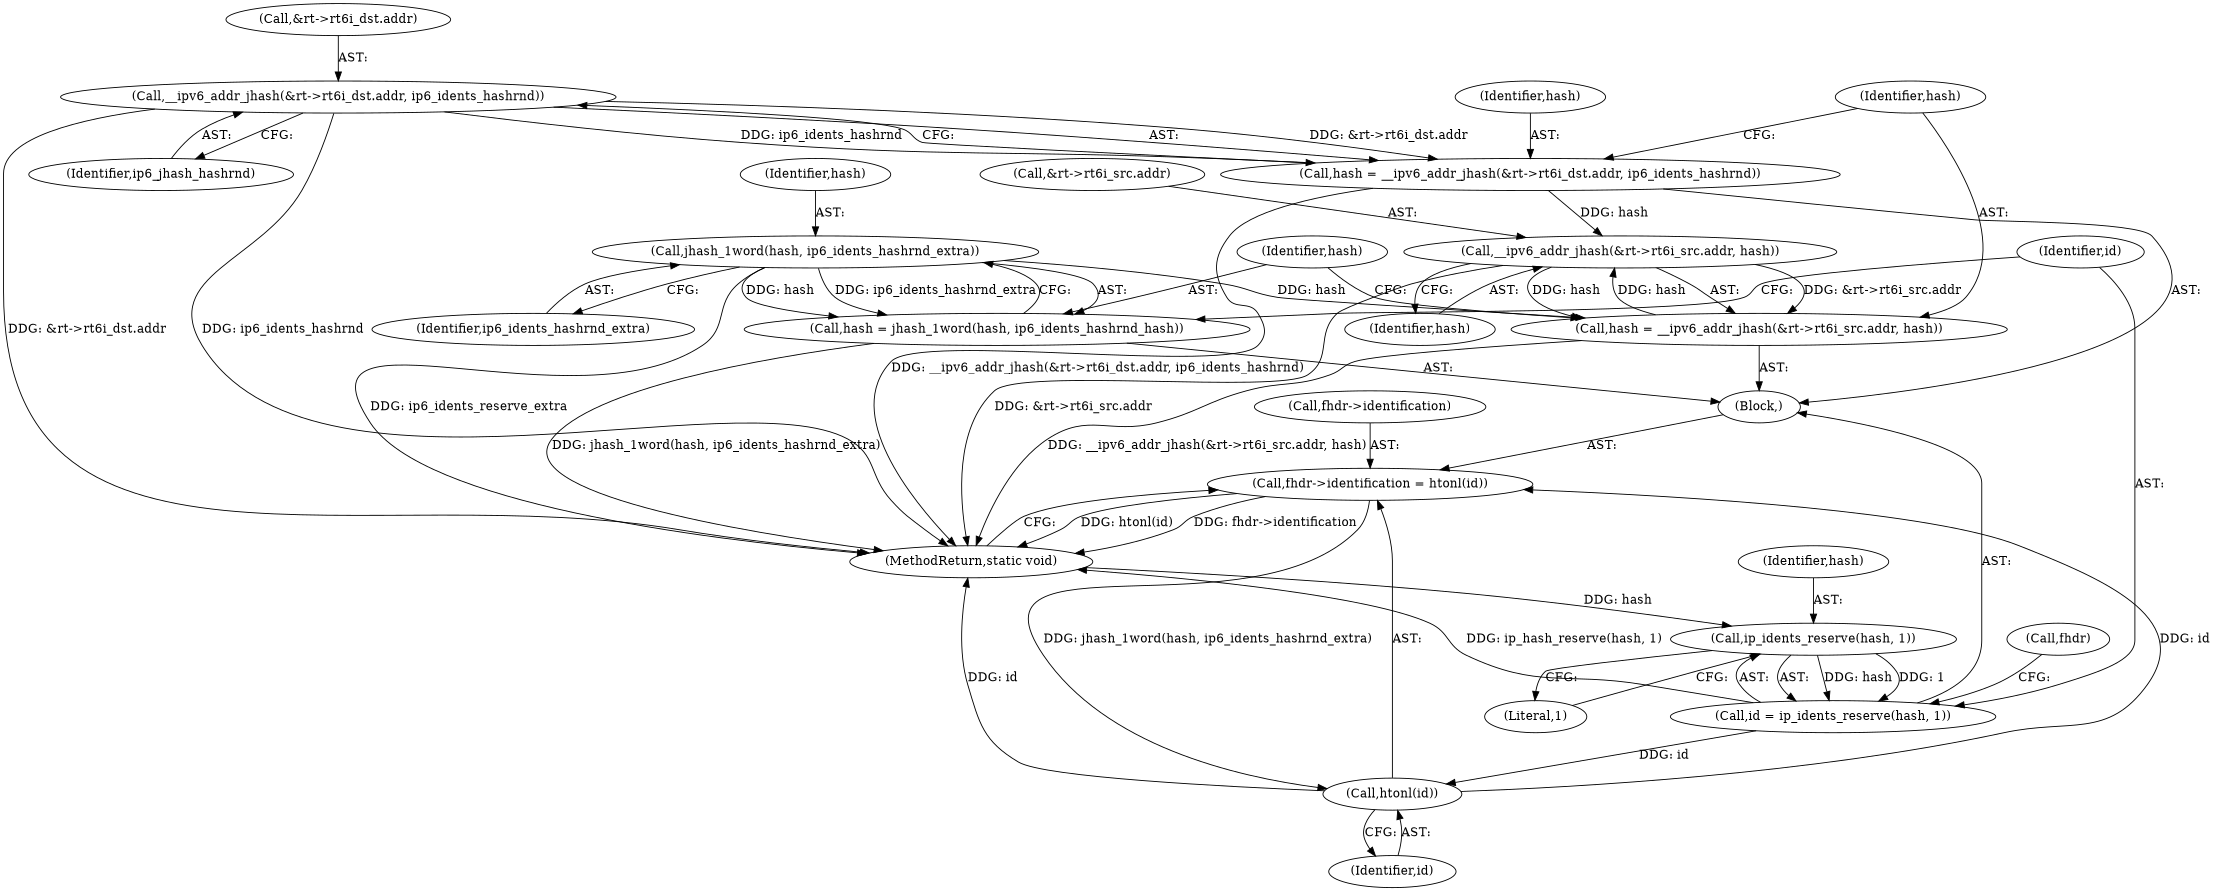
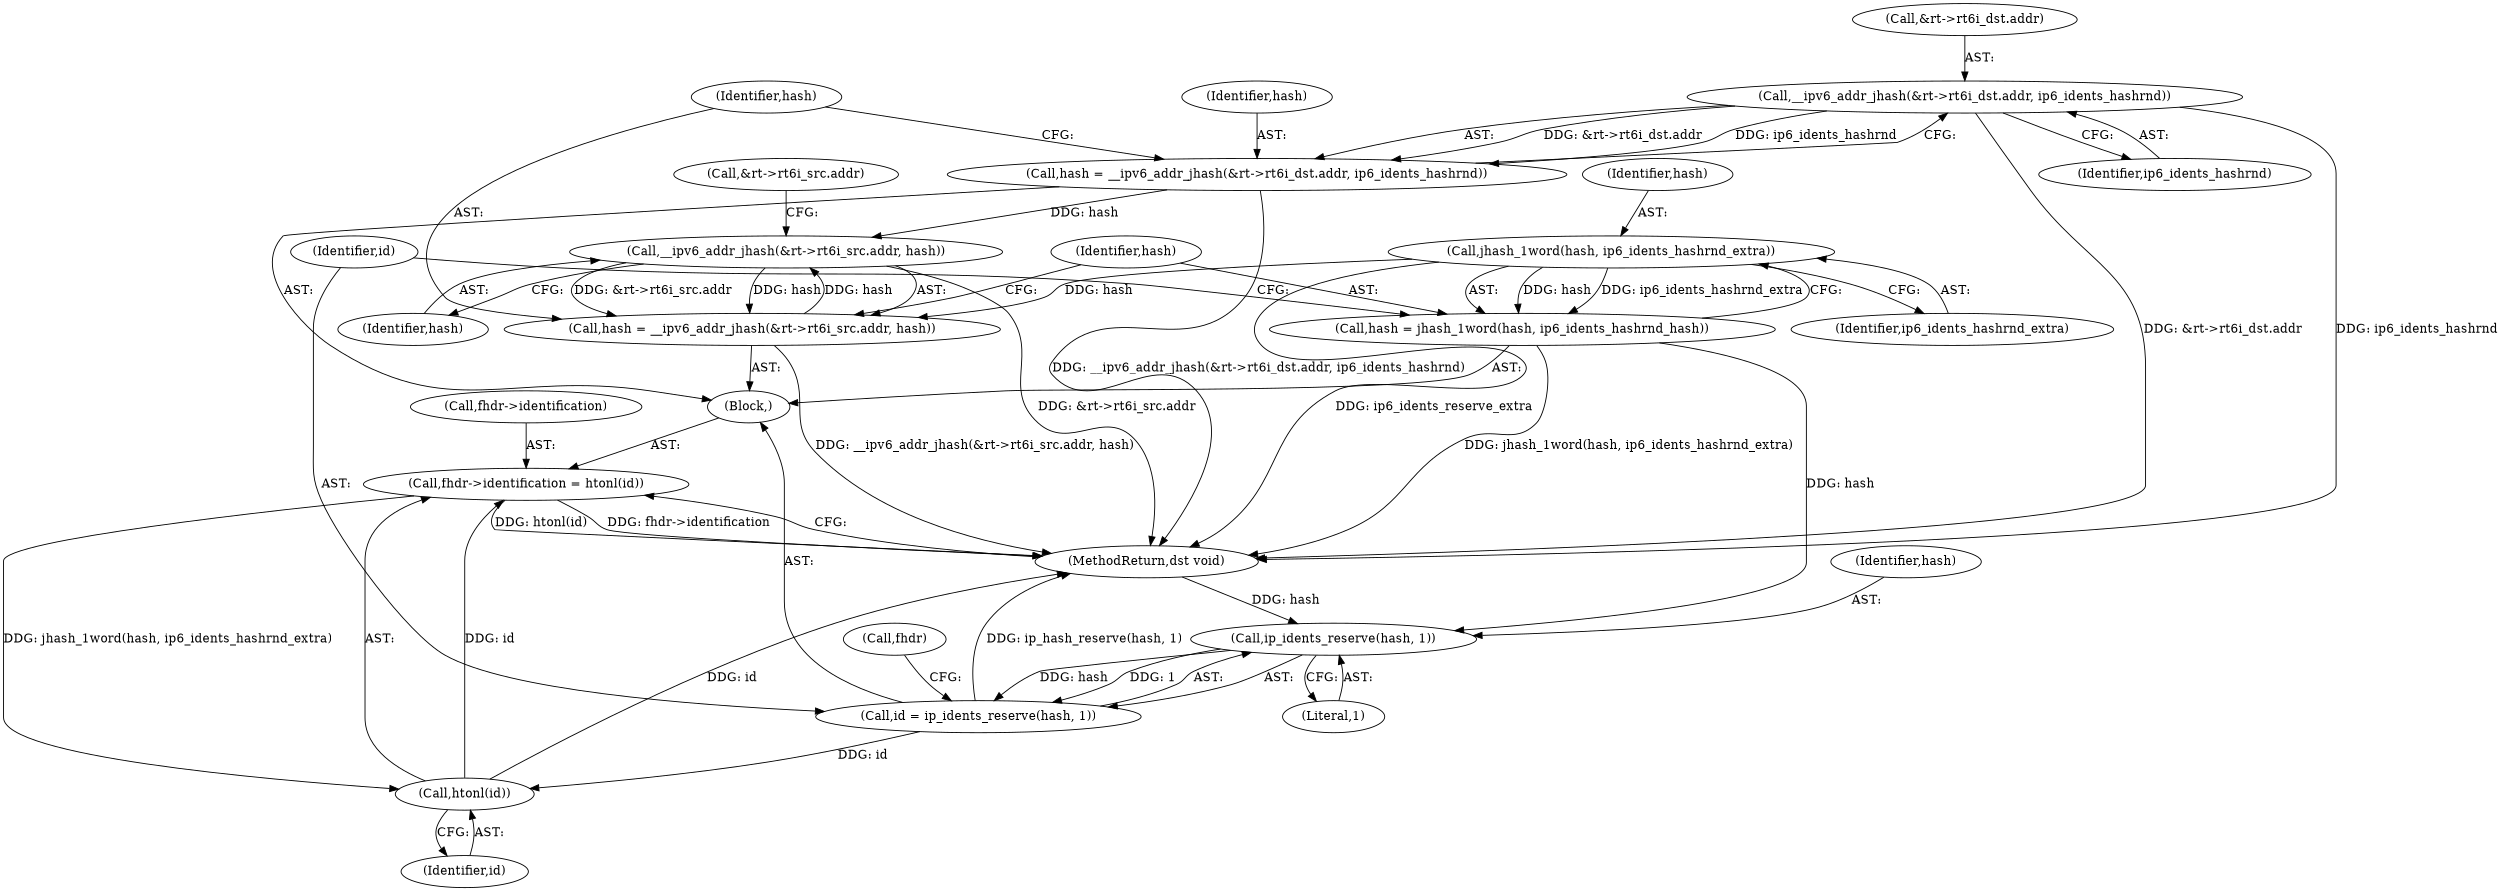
node "(Identifier,ip6_jhash_hashrnd)": label "(Identifier,ip6_jhash_hashrnd)" -> "(Identifier,ip6_idents_hashrnd)"
edge "(Call,&rt->rt6i_src.addr)" -> "(Call,__ipv6_addr_jhash(&rt->rt6i_src.addr, hash))": label "AST: " -> "CFG: "
node "(MethodReturn,static void)": label "(MethodReturn,static void)" -> "(MethodReturn,dst void)"
edge "(Call,hash = jhash_1word(hash, ip6_idents_hashrnd_hash))" -> "(Call,ip_idents_reserve(hash, 1))": added, label "DDG: hash"
edge "(Literal,1)" -> "(Call,ip_idents_reserve(hash, 1))": label "CFG: " -> "AST: "
